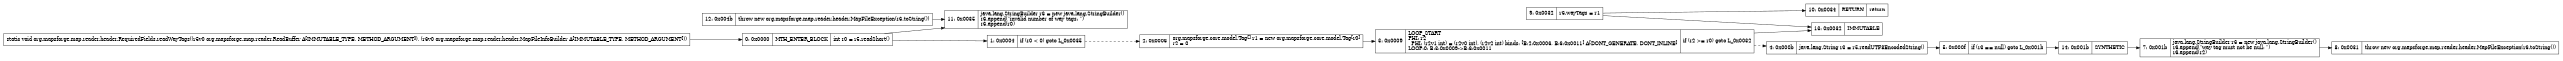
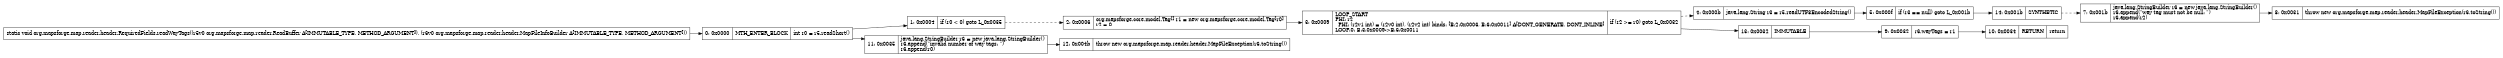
edge "12: 0x004b" -> "11: 0x0035": reversed
edge "9: 0x0032" -> "13: 0x0032": reversed
edge "14: 0x001b" -> "7: 0x001b": style solid -> dashed
